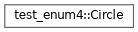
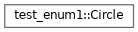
node "test_enum4::Circle": label "test_enum4::Circle" -> "test_enum1::Circle"
